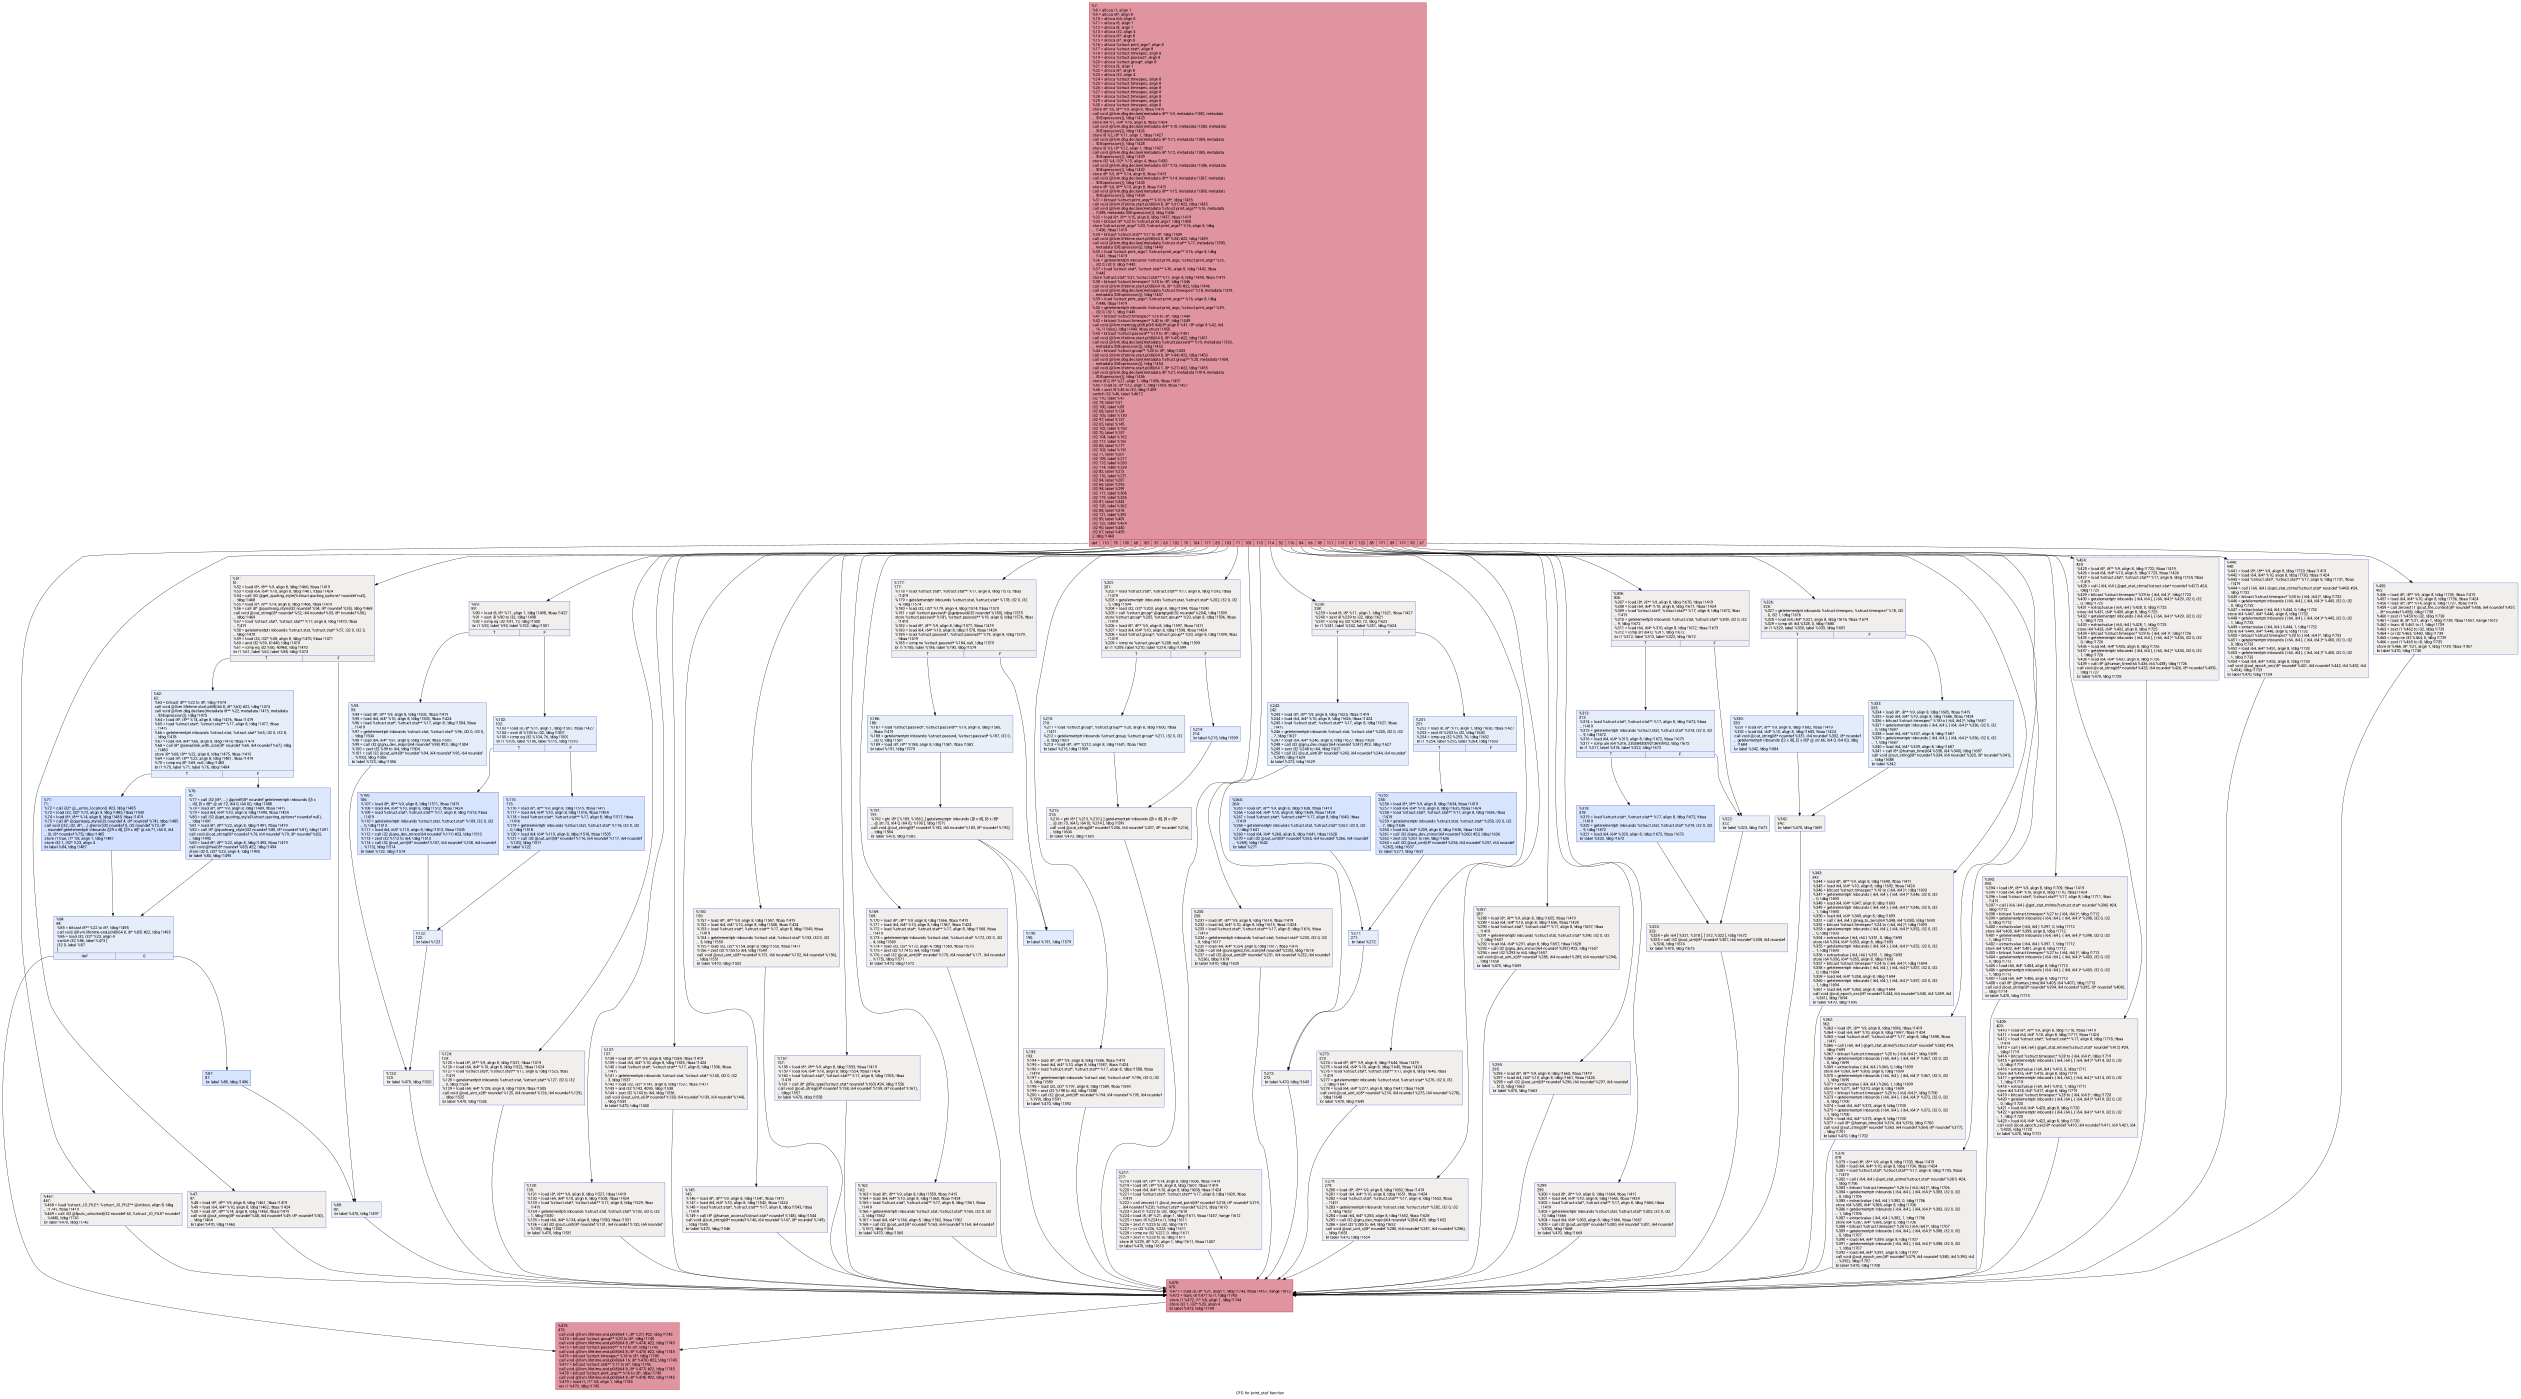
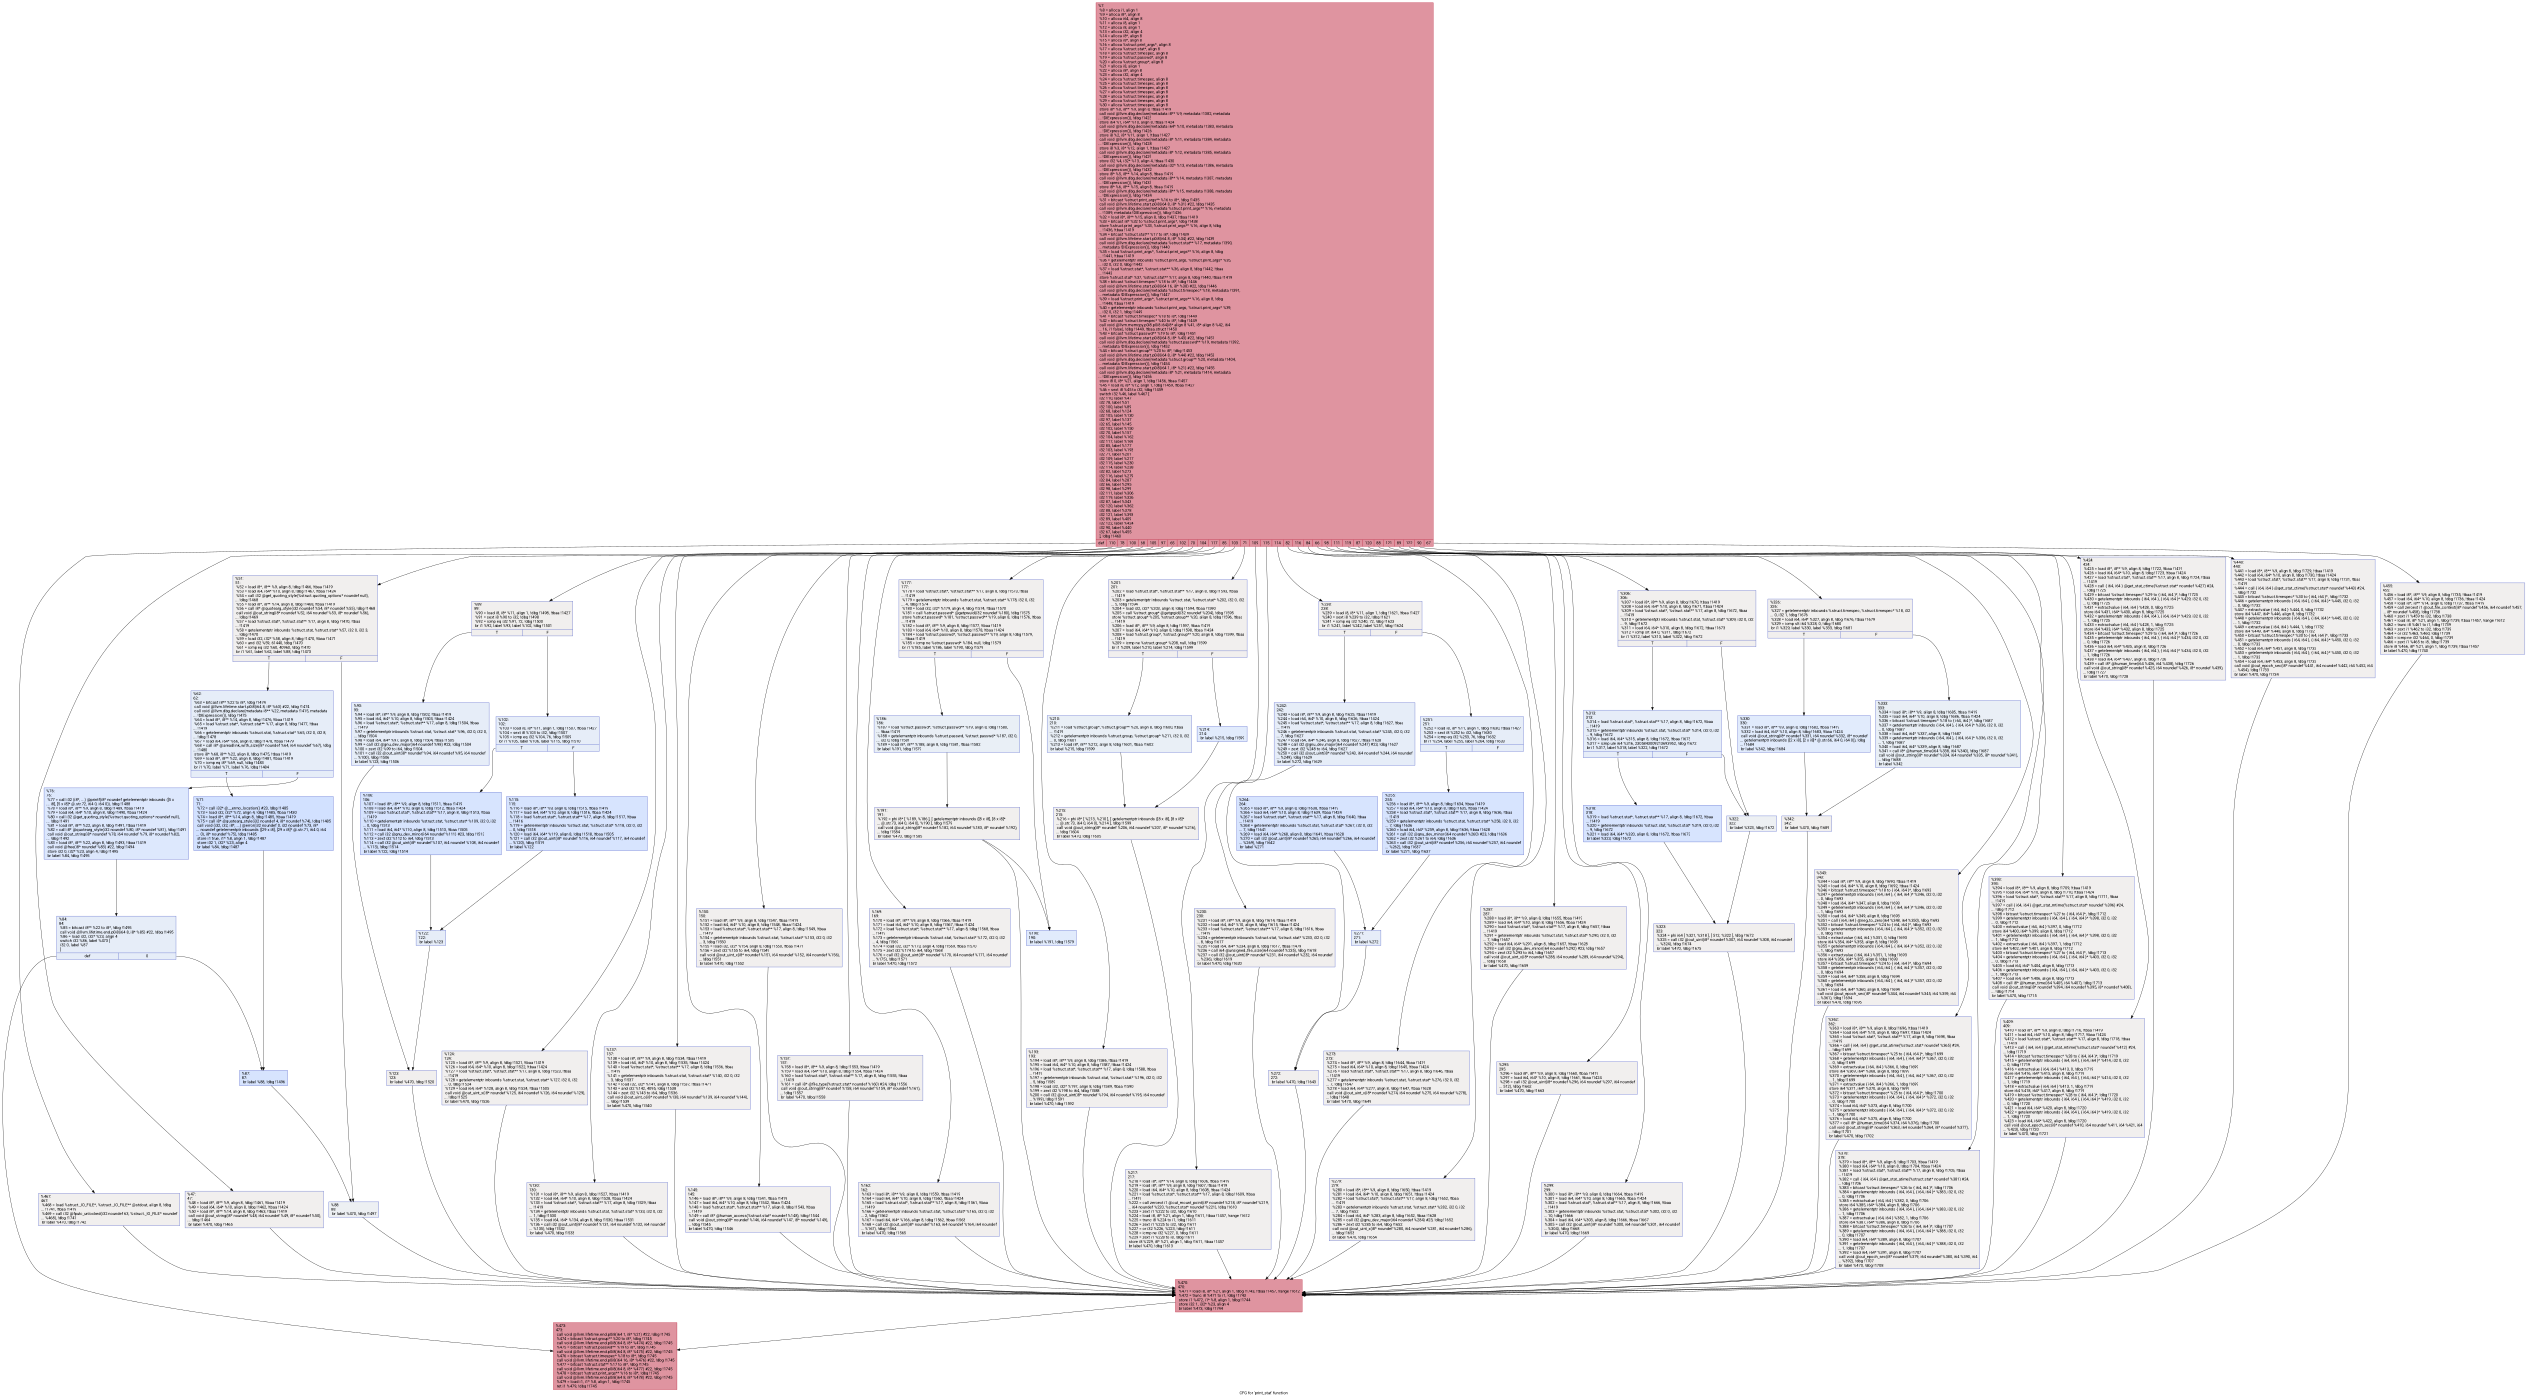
edge "%71:" -> "%84:": now "%71:" -> "%87:"
